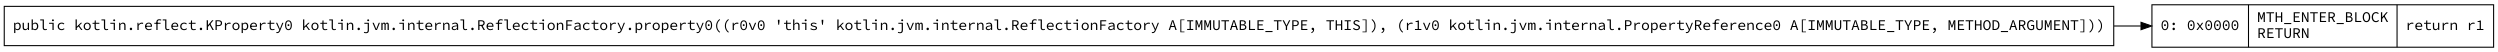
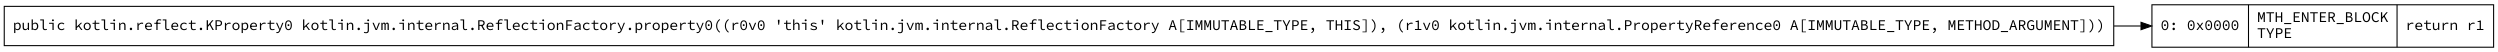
node "0: 0x0000": text "RETURN" -> "TYPE"
